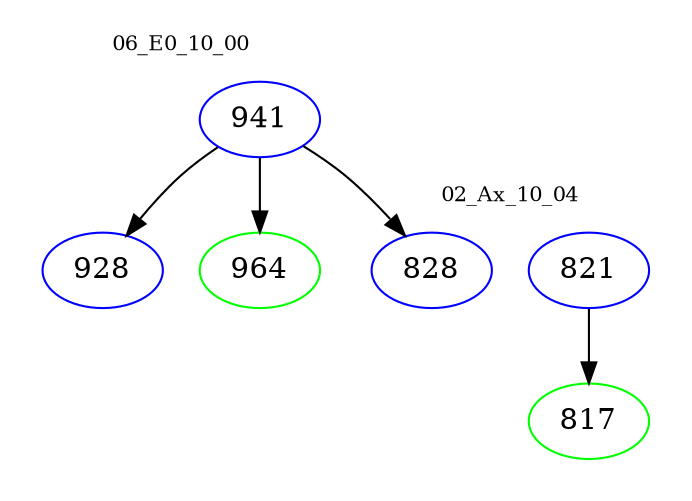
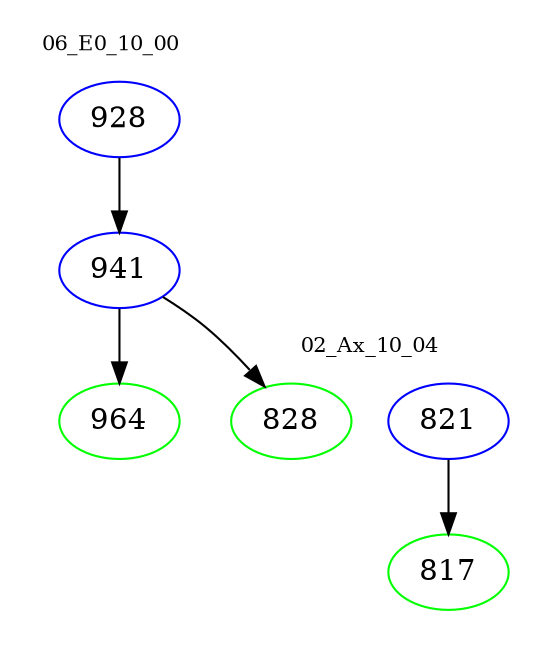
edge "941" -> "928": reversed
node "828": color blue -> green
